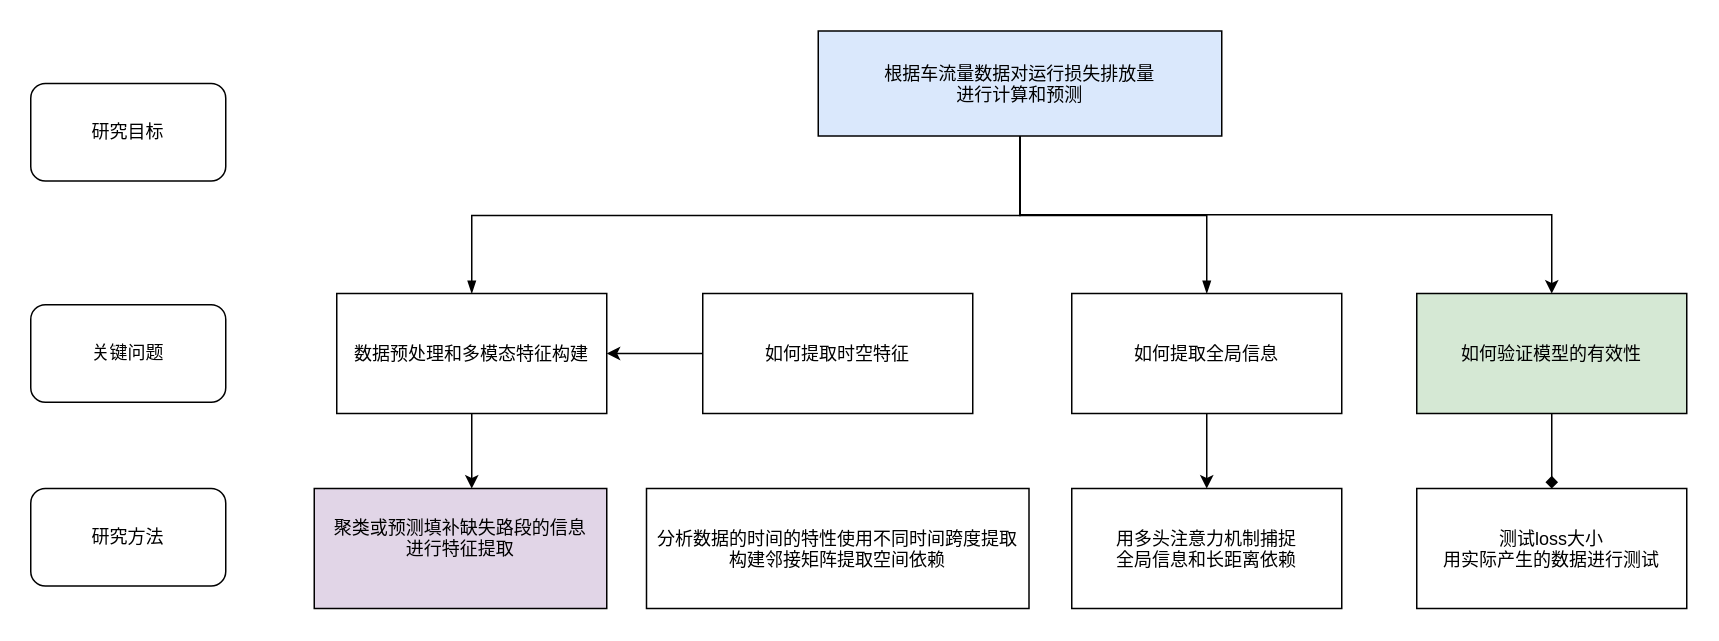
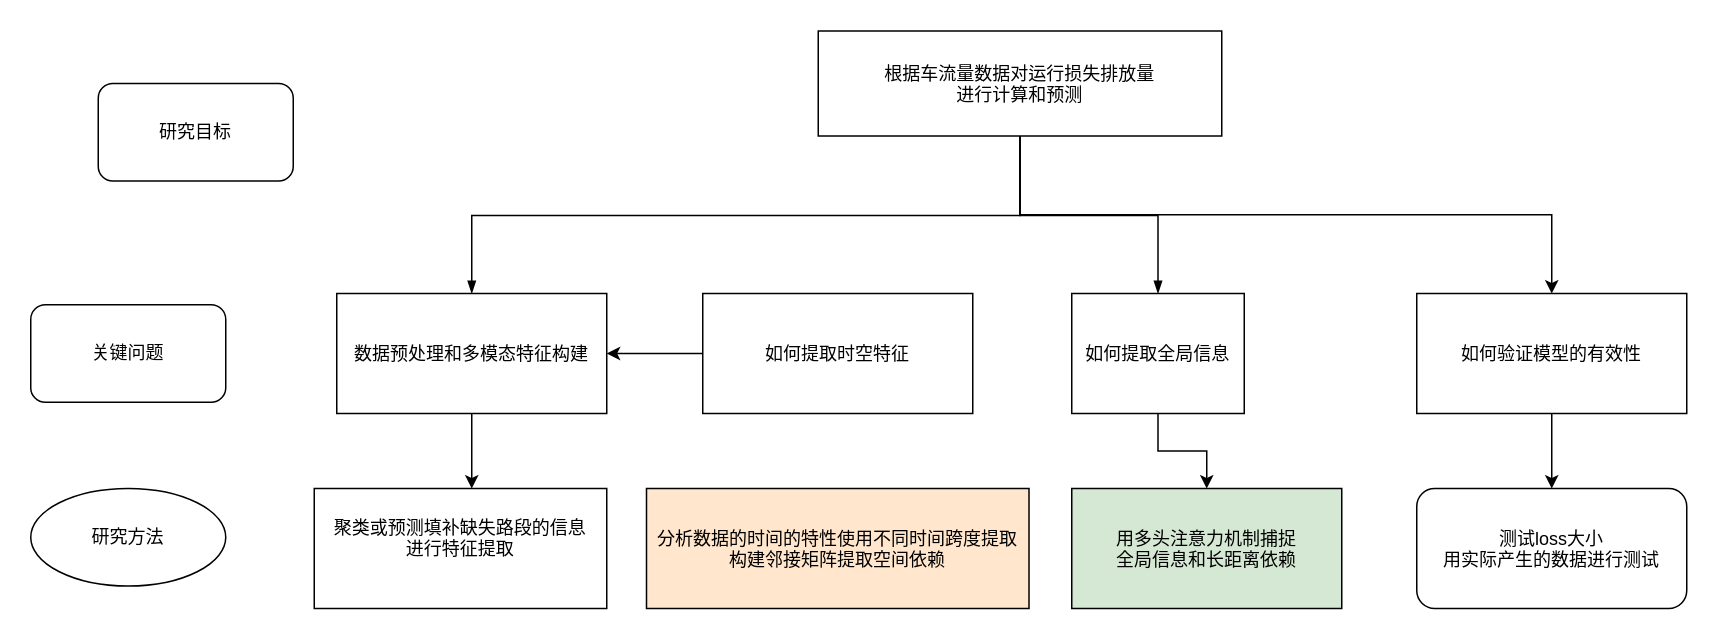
node "根据车流量数据对运行损失排放量 进行计算和预测": fillcolor #dae8fc -> #ffffff
node "研究目标": moved (128, 132) -> (196, 132)
node "如何提取全局信息": size 270x120 -> 173x120
node "如何验证模型的有效性": fillcolor #d5e8d4 -> #ffffff
edge "如何验证模型的有效性" -> "测试loss大小 用实际产生的数据进行测试": arrowhead diamond -> classic
node "研究方法": shape rounded rectangle -> ellipse
node "聚类或预测填补缺失路段的信息 进行特征提取": fillcolor #e1d5e7 -> #ffffff
node "分析数据的时间的特性使用不同时间跨度提取 构建邻接矩阵提取空间依赖": fillcolor #ffffff -> #ffe6cc
node "用多头注意力机制捕捉 全局信息和长距离依赖": fillcolor #ffffff -> #d5e8d4
node "测试loss大小 用实际产生的数据进行测试": shape rectangle -> rounded rectangle
